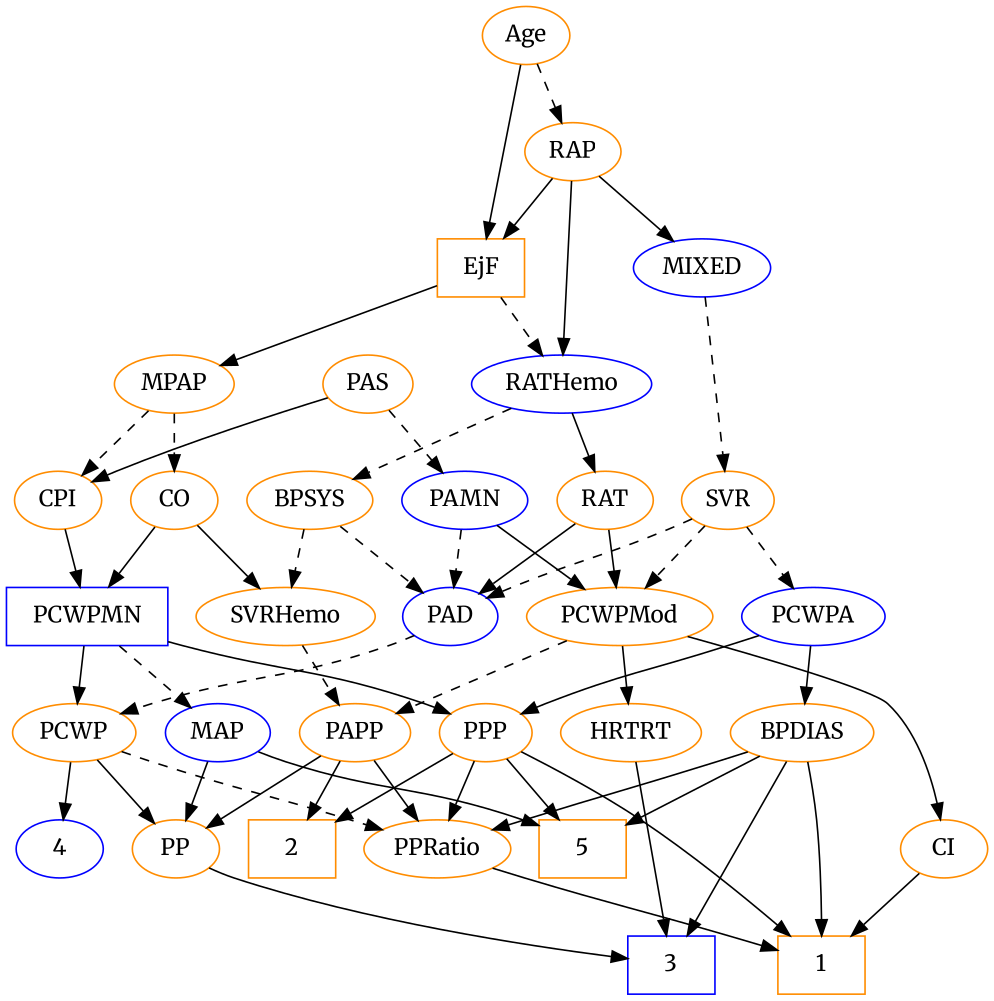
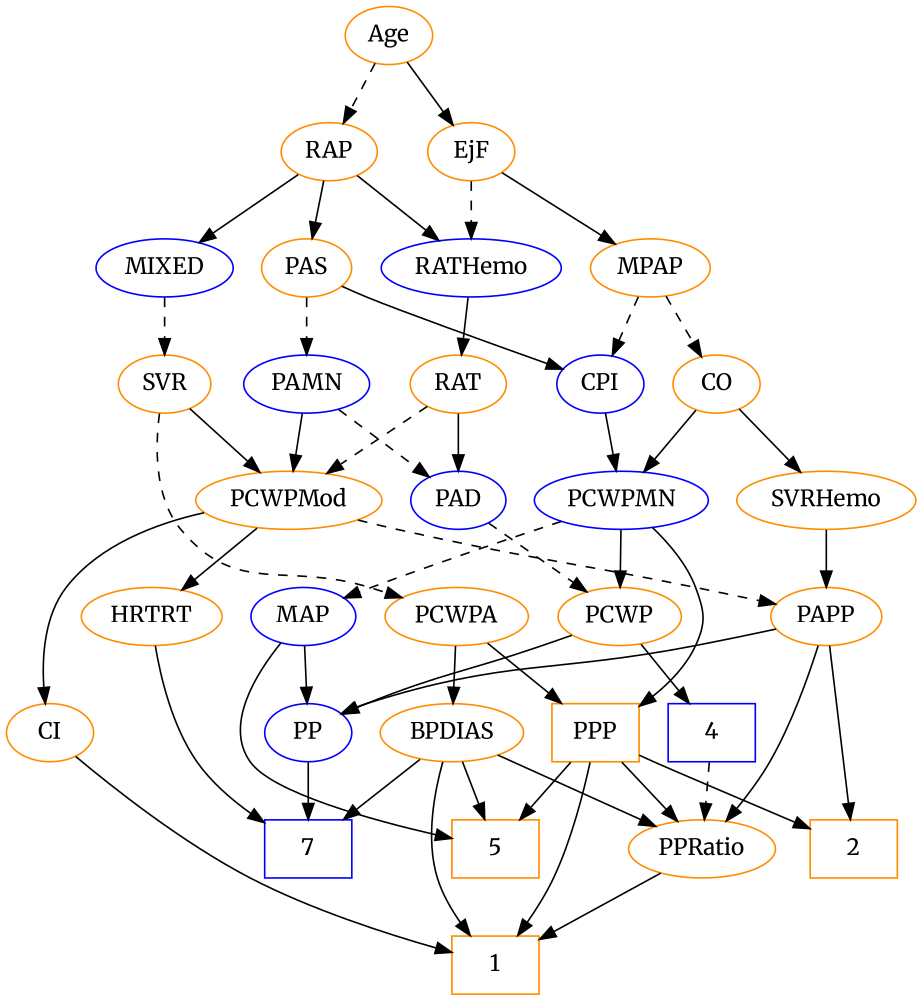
edge "RAP" -> "EjF": now "RAP" -> "PAS"
node "EjF": shape box -> ellipse
node "CPI": color darkorange -> blue
node "BPSYS": removed
edge "RAT" -> "PCWPMod": style solid -> dashed
edge "SVR" -> "PCWPMod": style dashed -> solid
edge "SVR" -> "PAD": removed
node "PCWPMN": shape box -> ellipse
node "PCWPA": color blue -> darkorange
edge "SVRHemo" -> "PAPP": style dashed -> solid
node "PPP": shape ellipse -> box
edge "PCWP" -> "PPRatio": now "4" -> "PPRatio"
node "4": shape ellipse -> box
node "PP": color darkorange -> blue
node "3": label "3" -> "7"
